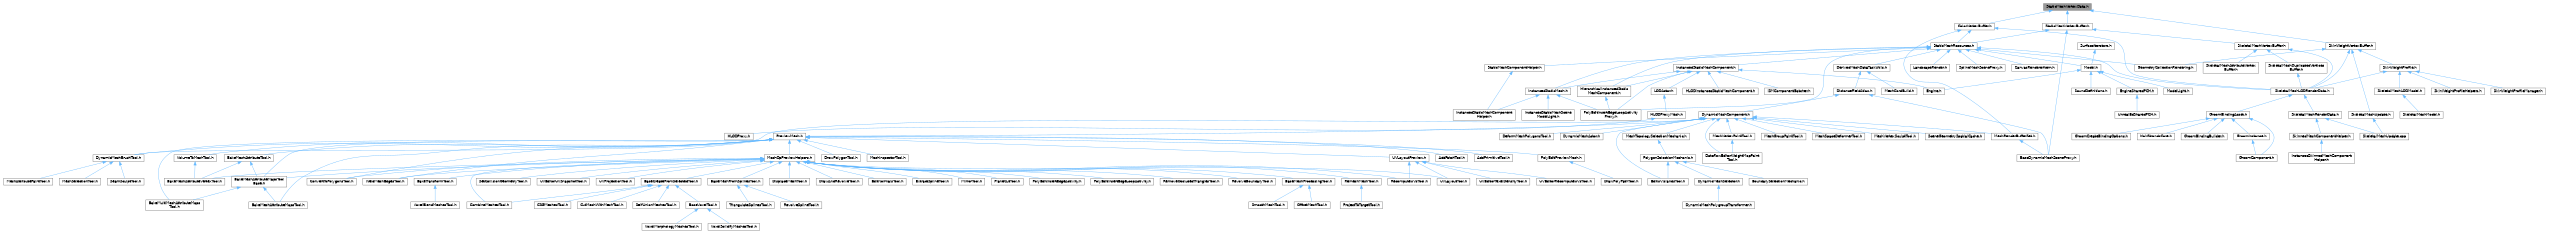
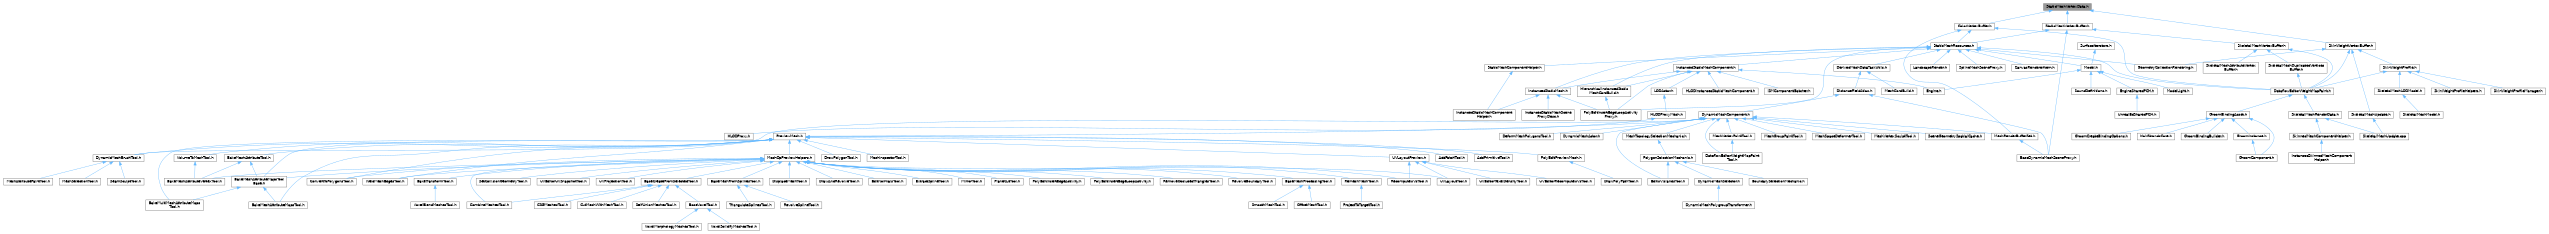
node "HierarchicalInstancedStatic MeshComponent.h": label "HierarchicalInstancedStatic MeshComponent.h" -> "HierarchicalInstancedStatic MeshCardBuild.h"
node "SkeletalMeshLODRenderData.h": label "SkeletalMeshLODRenderData.h" -> "DataflowEditorWeightMapPaint.h"
node "InstancedStaticMeshScene ModelLight.h": label "InstancedStaticMeshScene ModelLight.h" -> "InstancedStaticMeshScene ProxyDesc.h"
